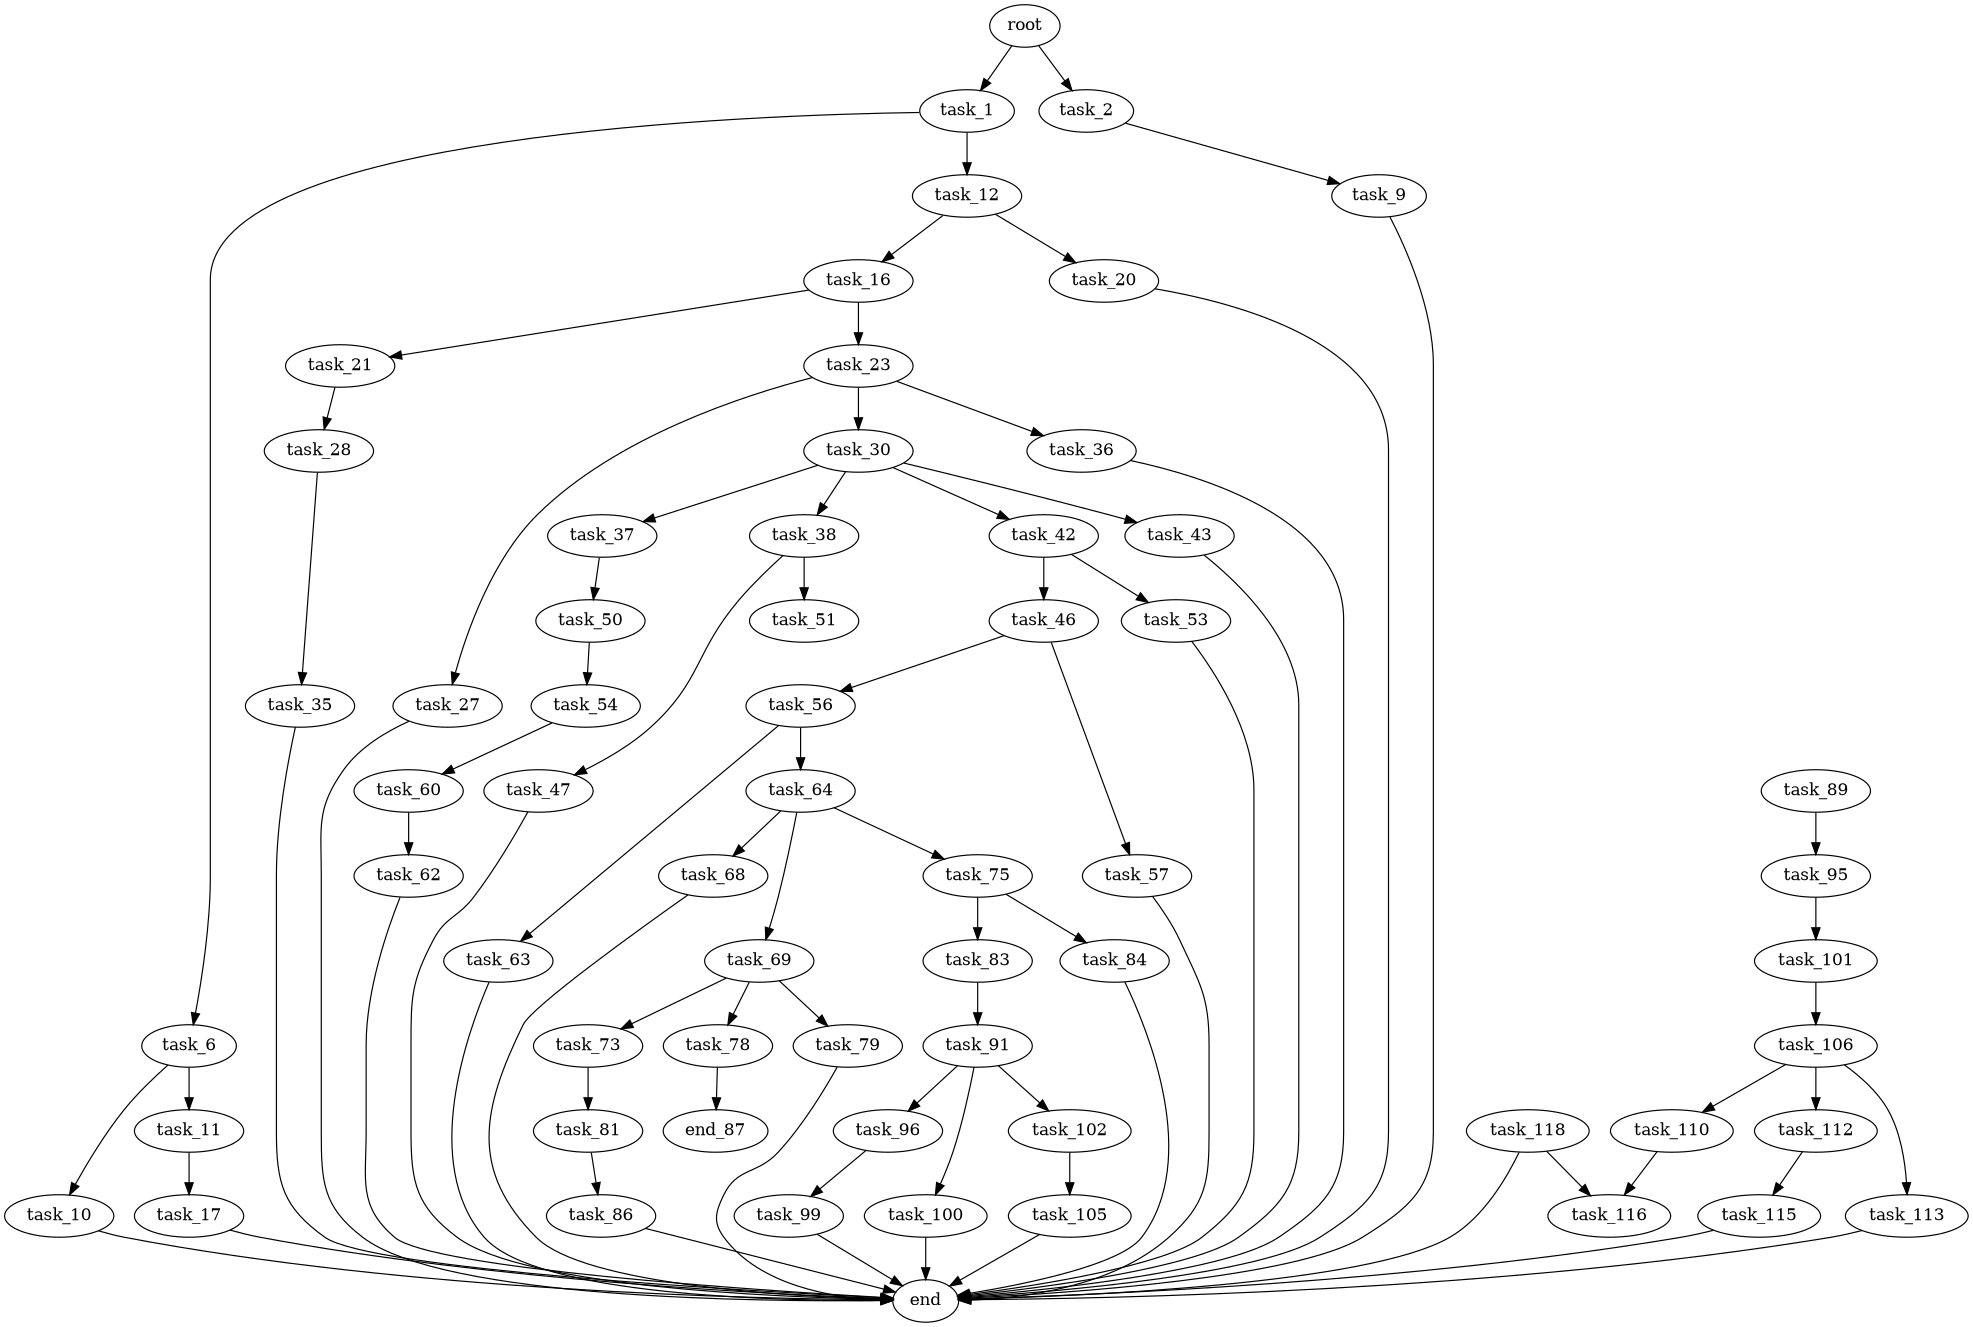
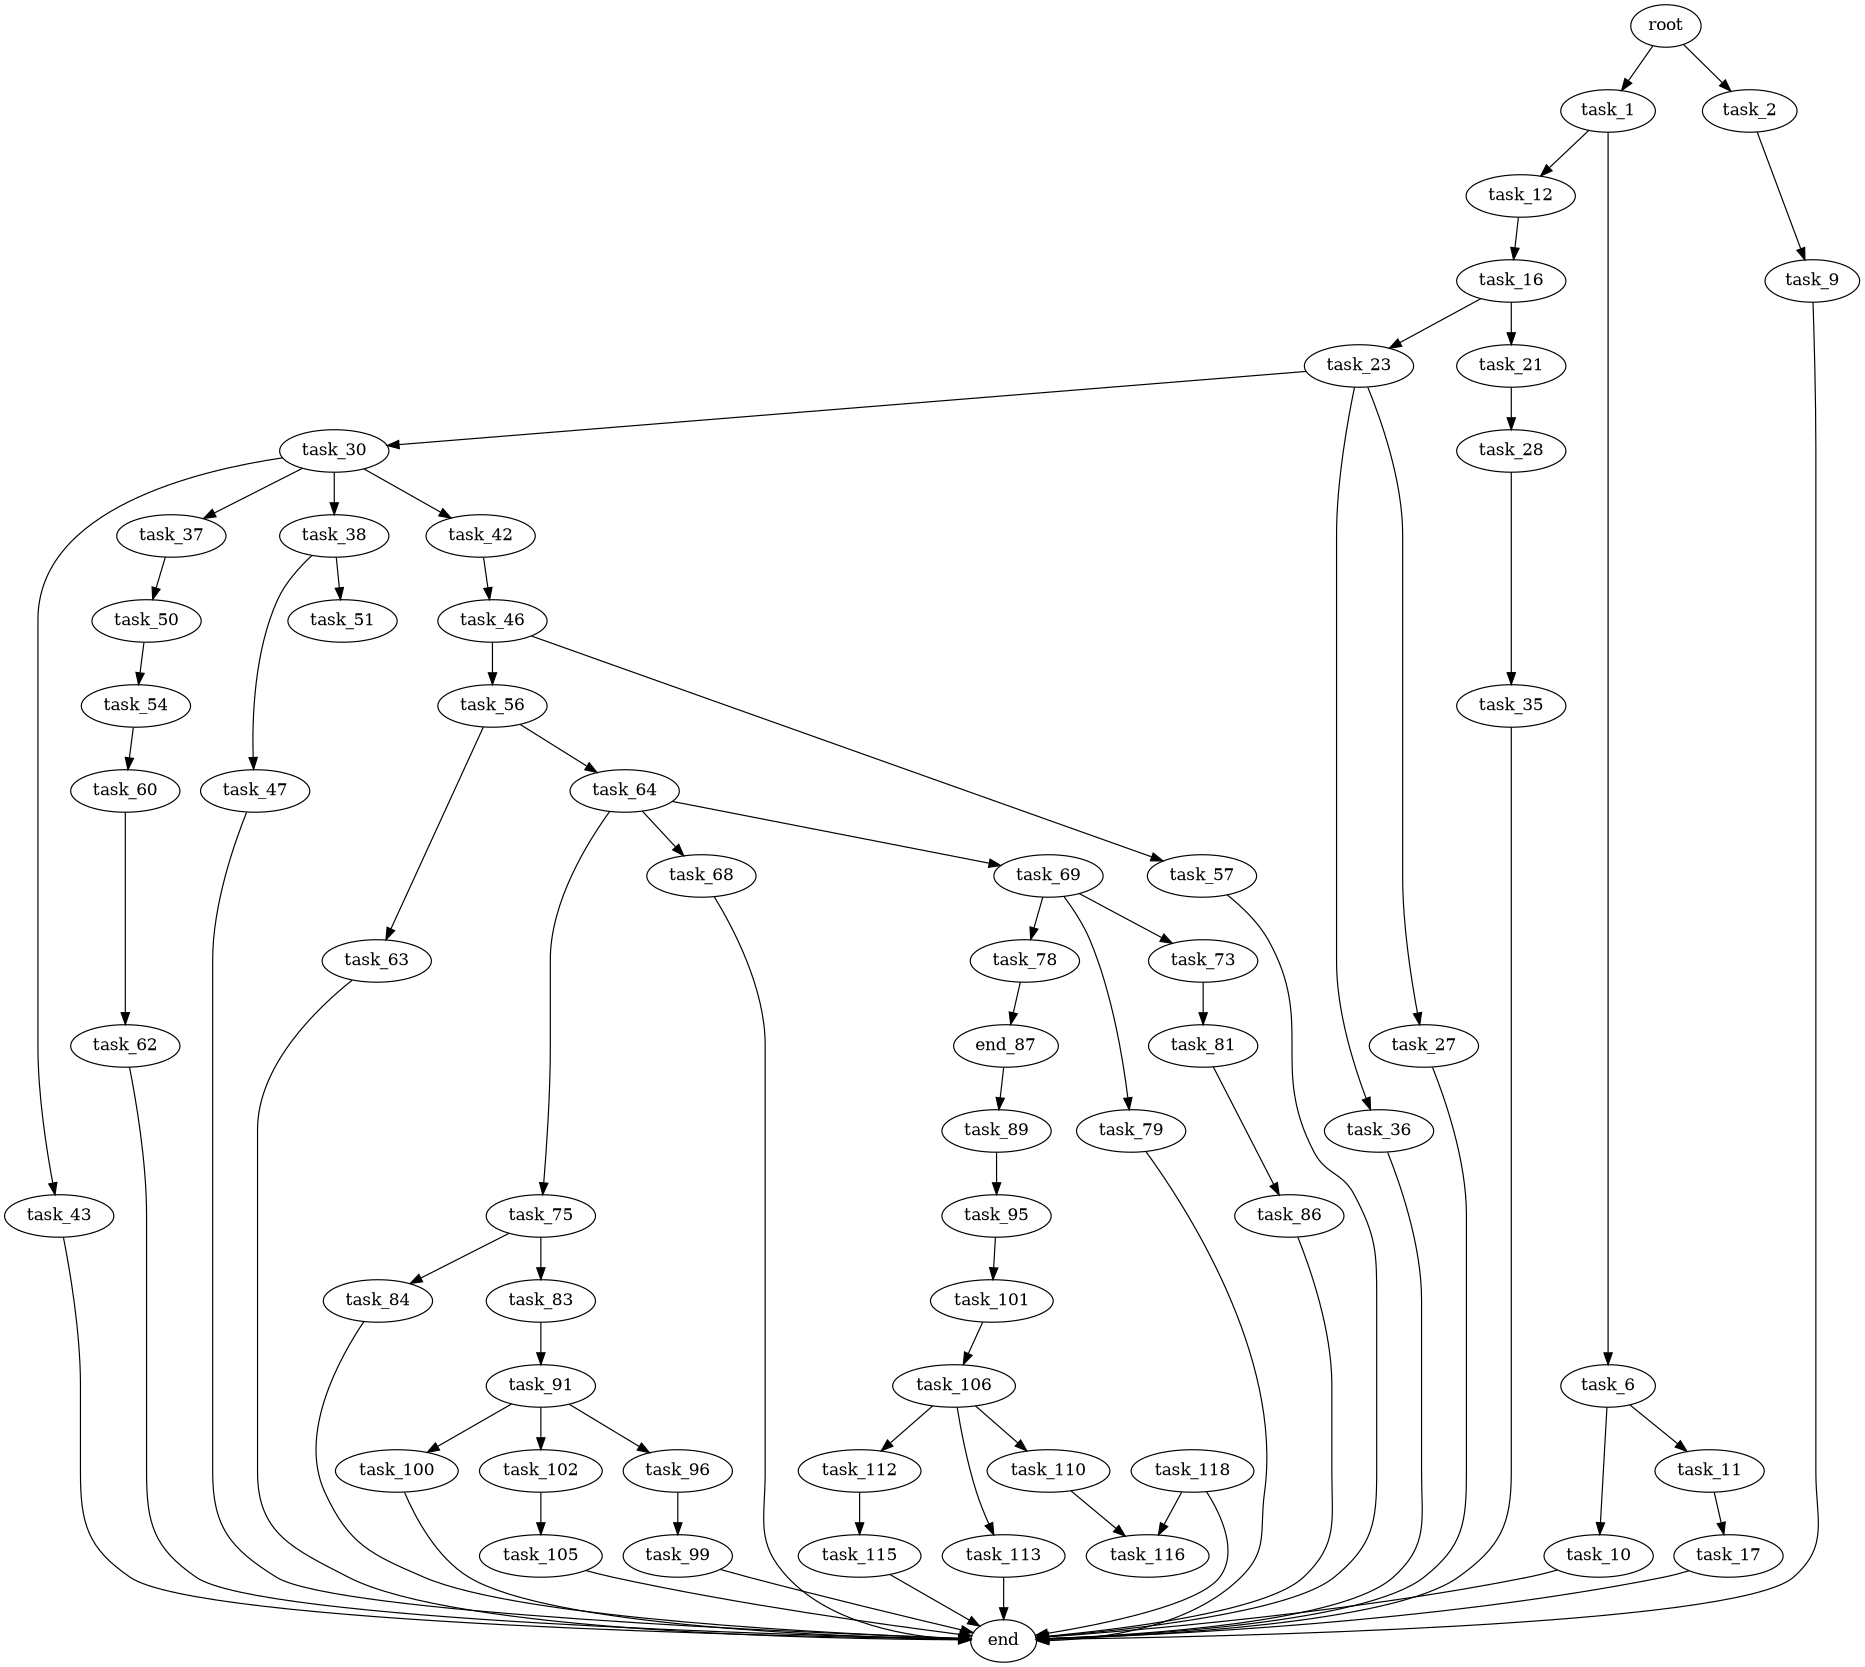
node "task_20": removed
node "task_53": removed
edge "end_87" -> "task_89": added
